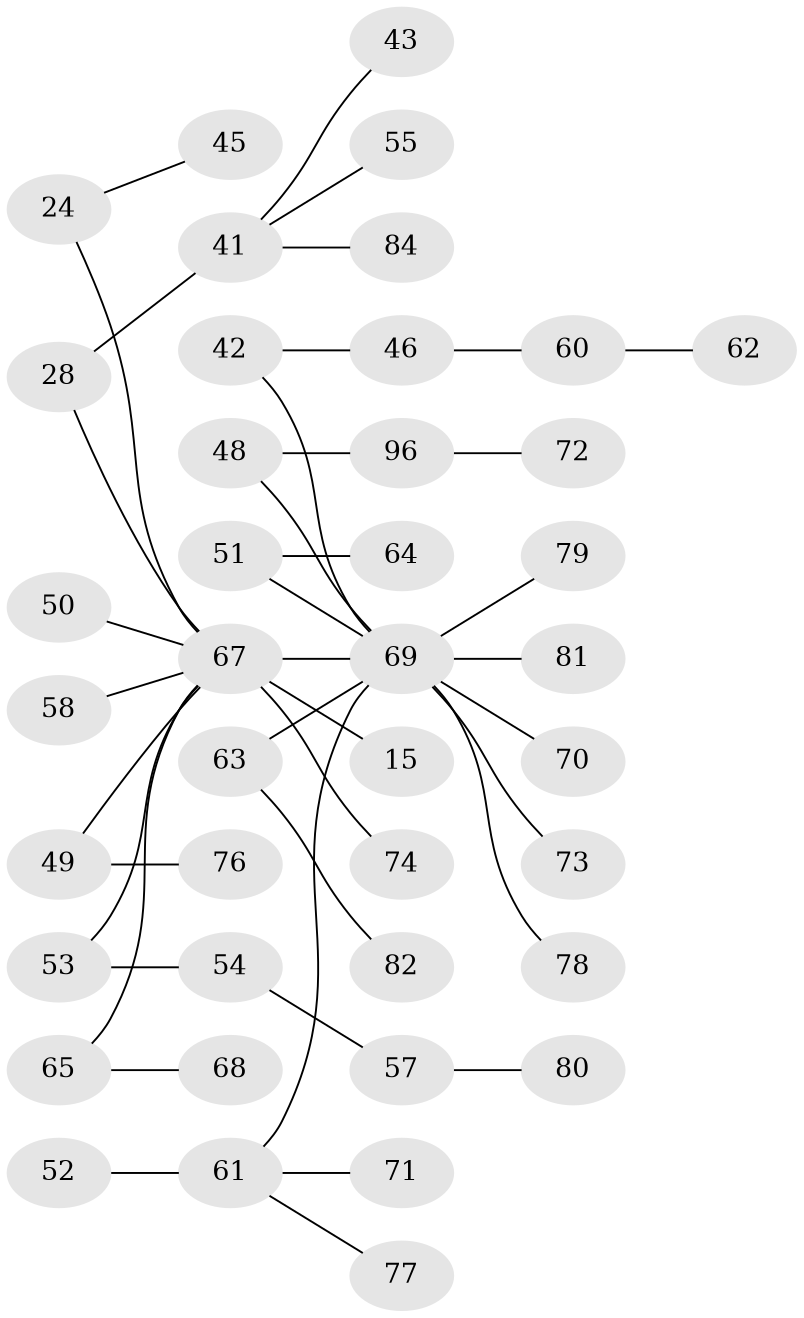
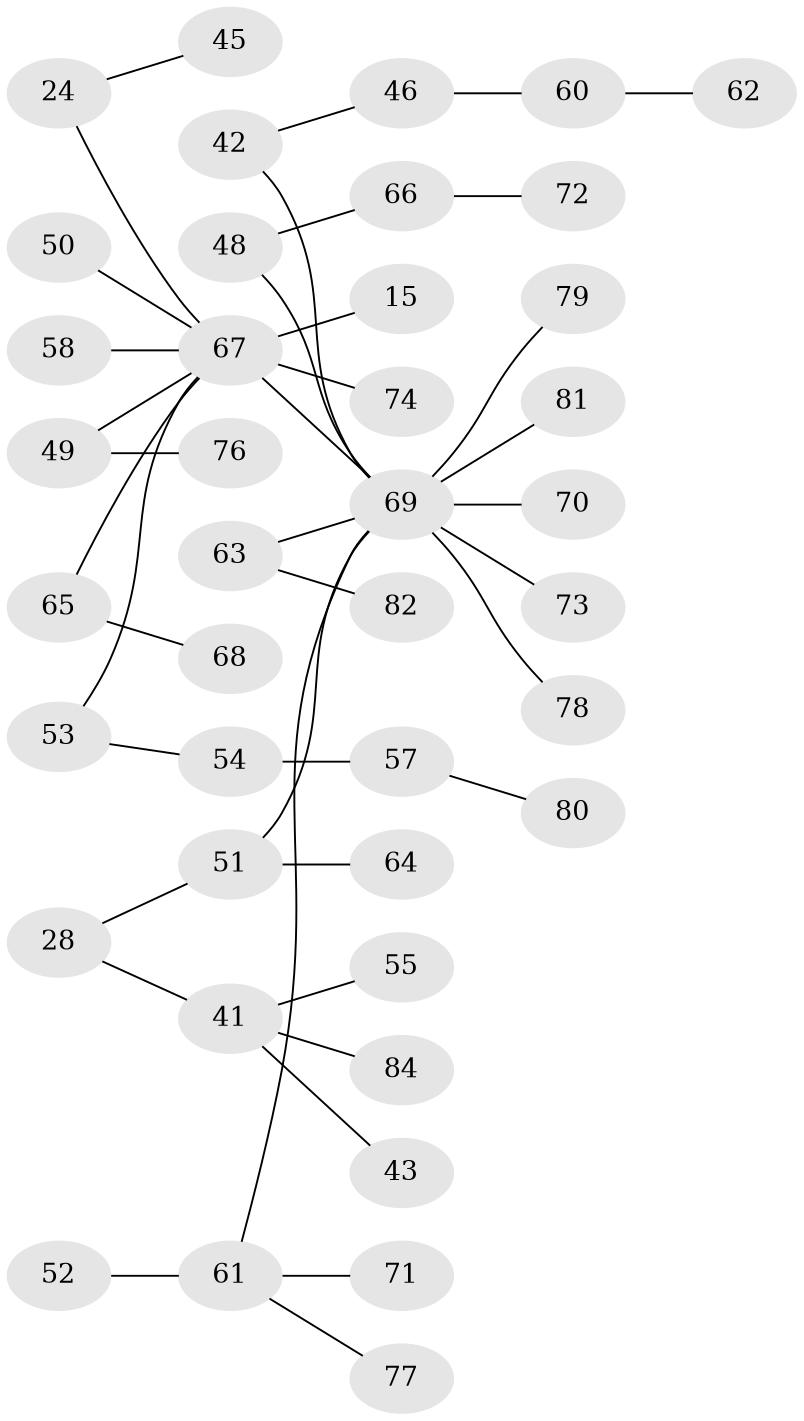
node "96": label "96" -> "66"
edge "28" -- "67": now "28" -- "51"
